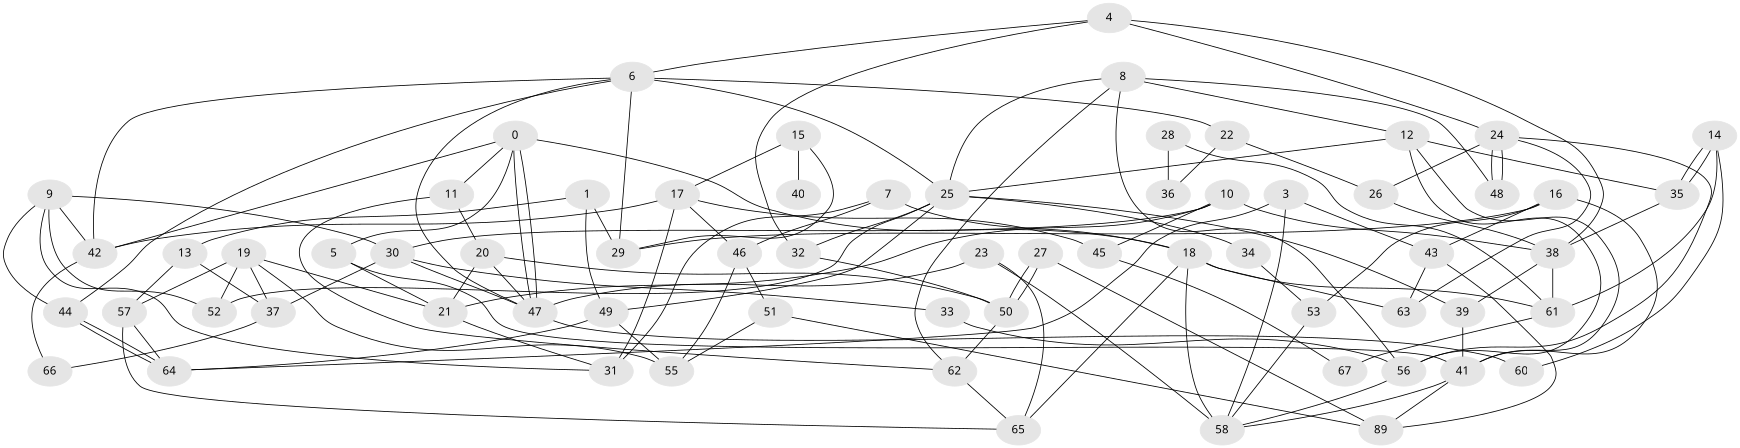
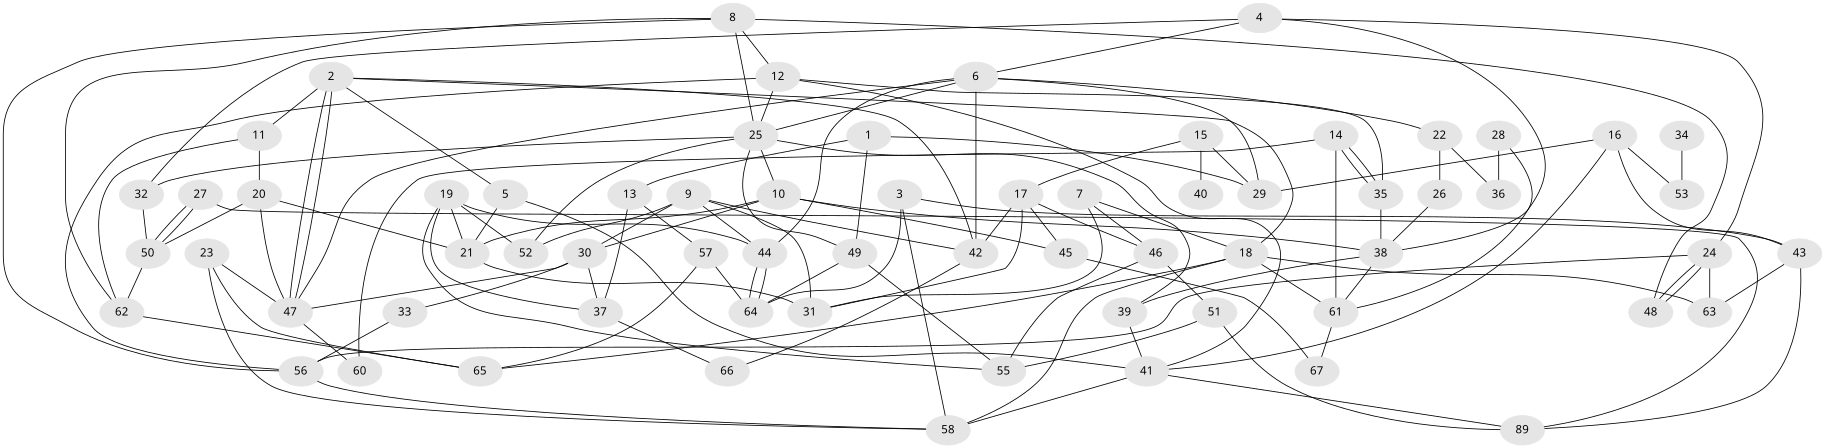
node "0": label "0" -> "2"
edge "24" -- "26": removed
edge "25" -- "34": now "25" -- "10"
edge "19" -- "57": now "19" -- "44"
edge "53" -- "58": removed
